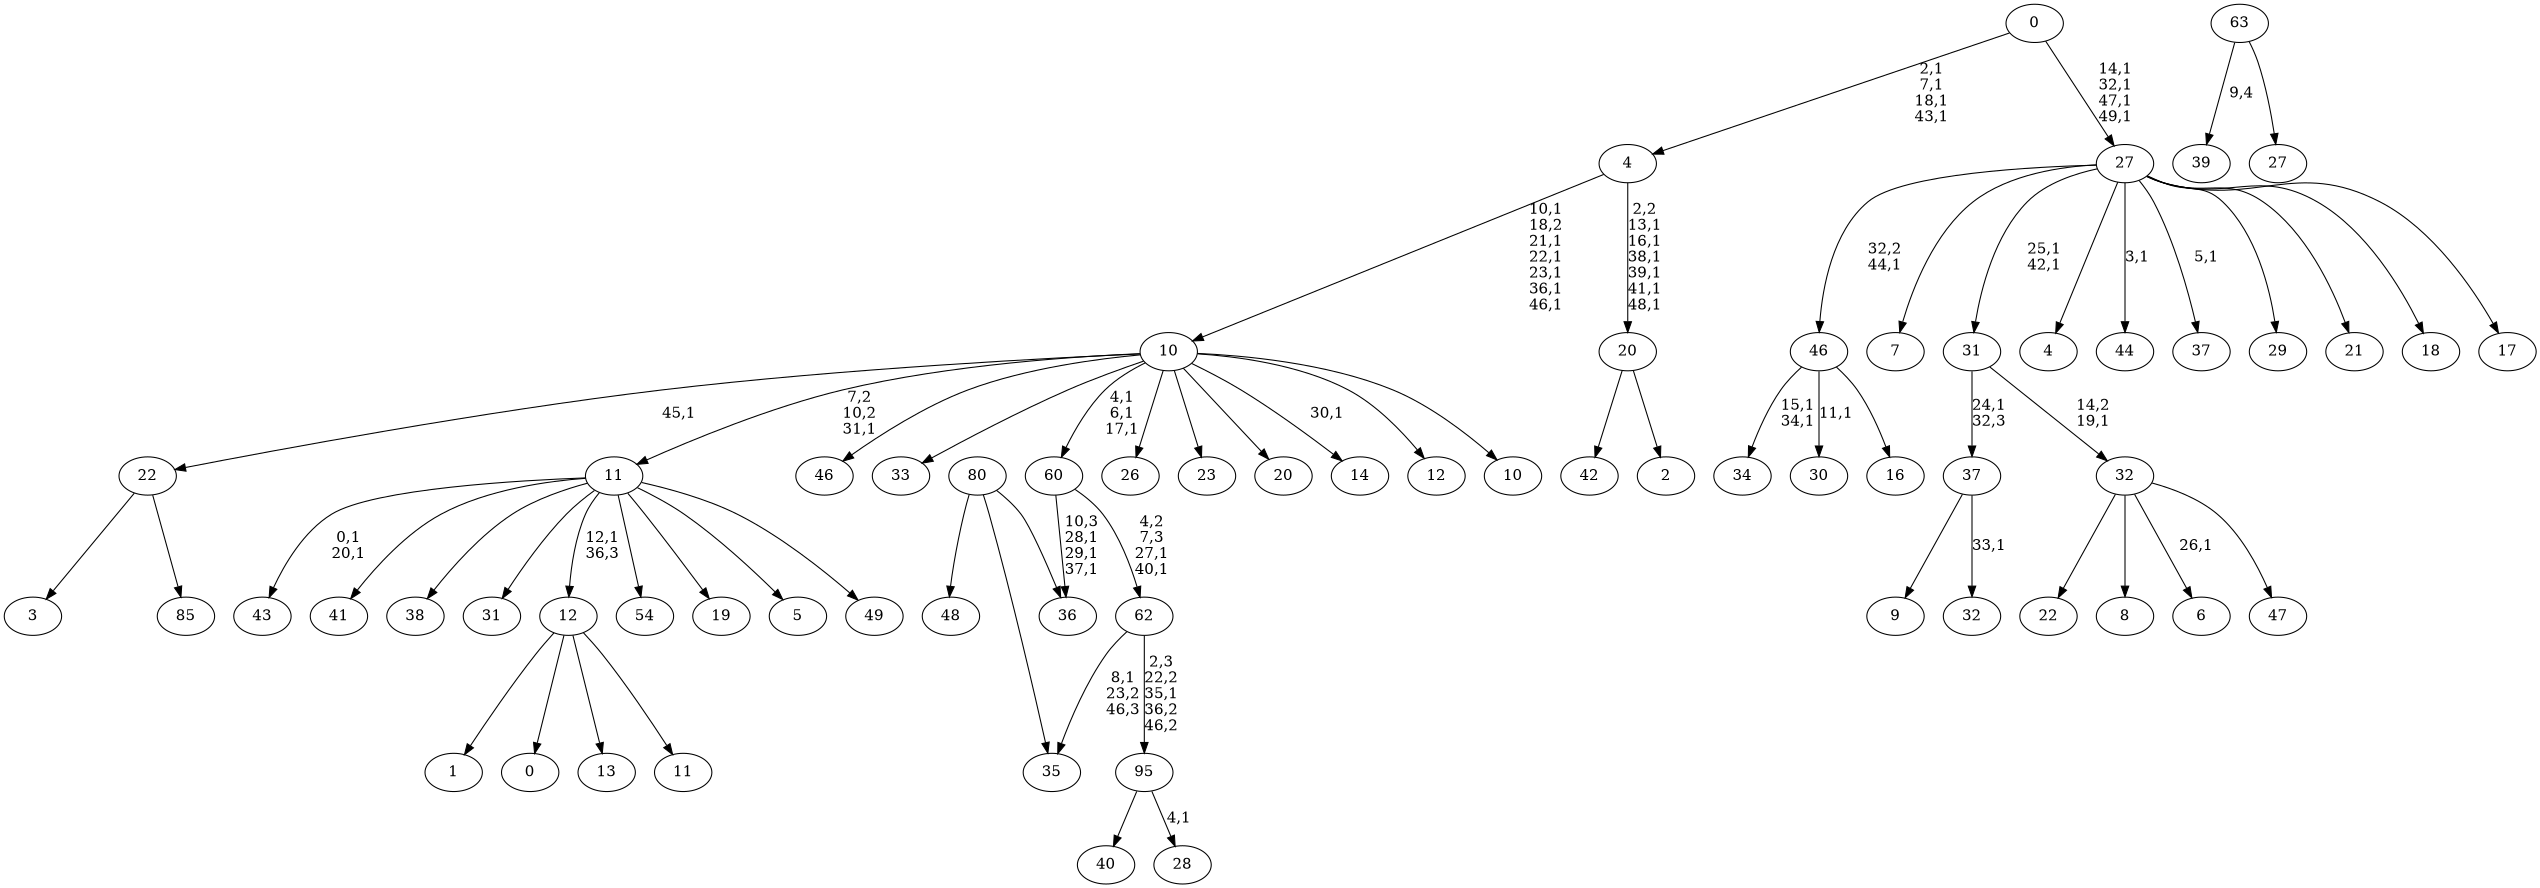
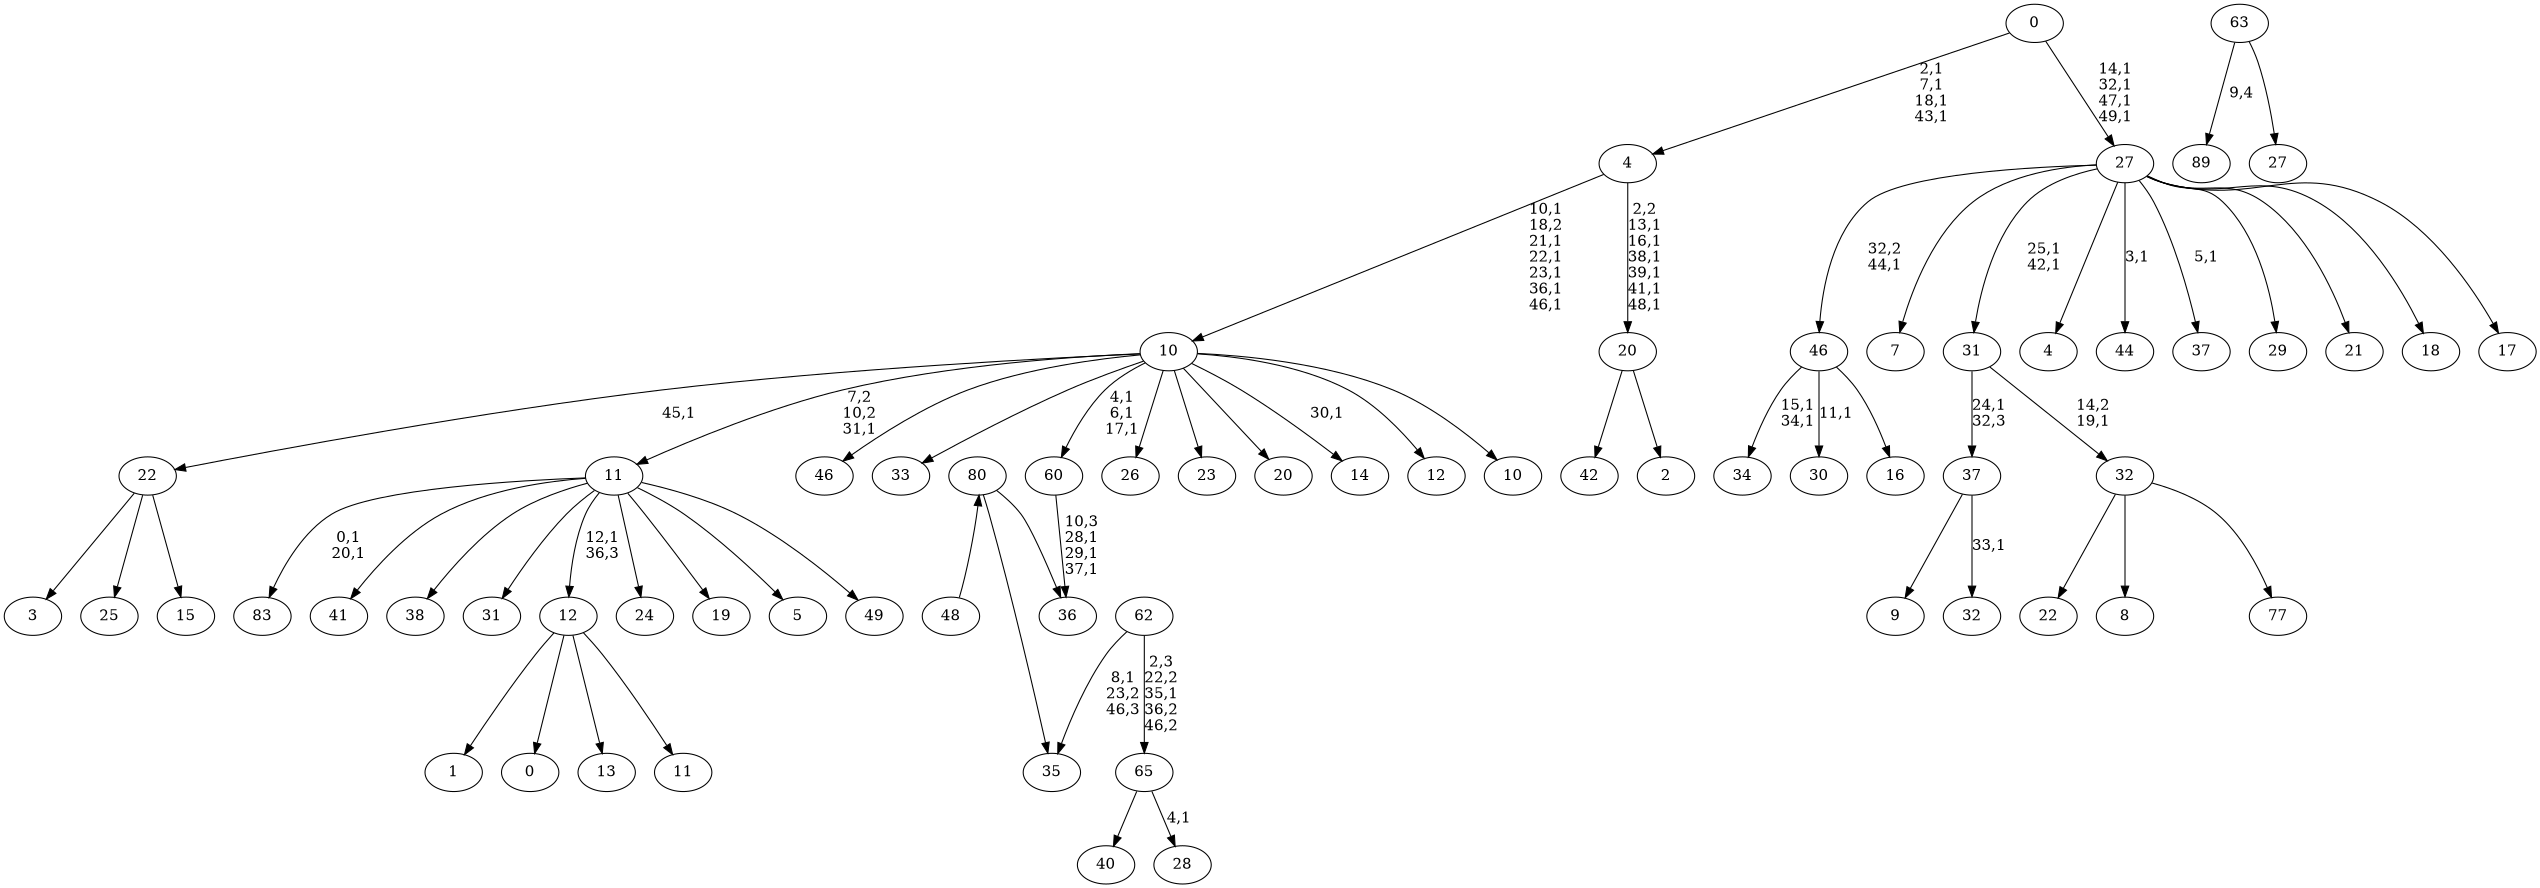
node "39": label "39" -> "89"
edge "60" -> "62": removed, label "4,2 7,3 27,1 40,1"
edge "80" -> "48": reversed
node "25": added
node "85": label "85" -> "15"
node "43": label "43" -> "83"
node "54": label "54" -> "24"
node "6": removed
node "47": label "47" -> "77"
node "95": label "95" -> "65"
